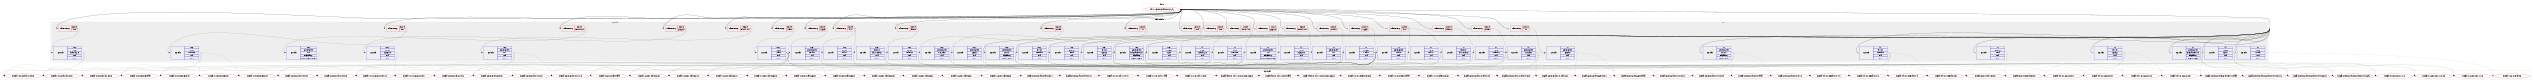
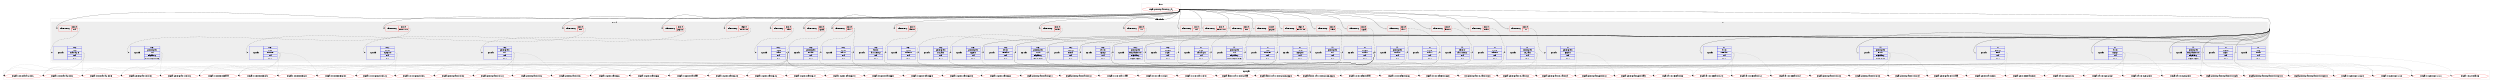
node "selinux://app-containers/podman-4.9.4": label "selinux://app-containers/podman-4.9.4" -> "portage://app-containers/podman-4.9.4"
node "portage://app-containers/apps-1.8.4": label "portage://app-containers/apps-1.8.4" -> "portage://app-containers/crun-1.8.4"
node "portage://app-containers/slirp4netns-1.1.12-r1": label "portage://app-containers/slirp4netns-1.1.12-r1" -> "crypt://app-containers/slirp4netns-1.1.12-r1"
node "portage://app-containers/containers-common-9999": removed
